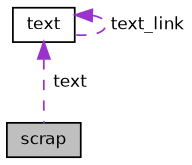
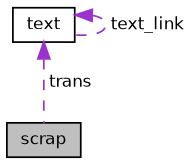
edge "scrap" -> "text": label " text" -> " trans"
